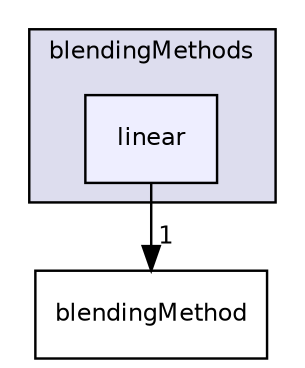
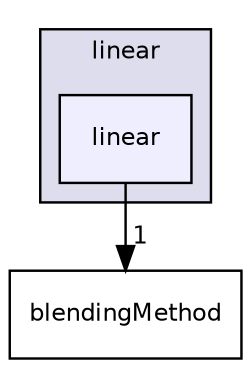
cluster "blendingMethods": label "blendingMethods" -> "linear"
